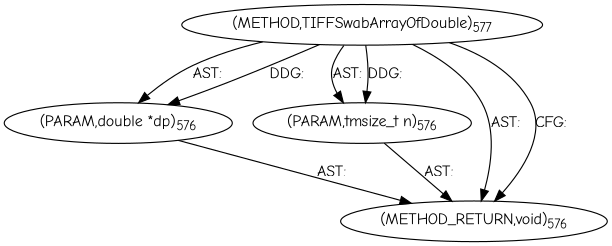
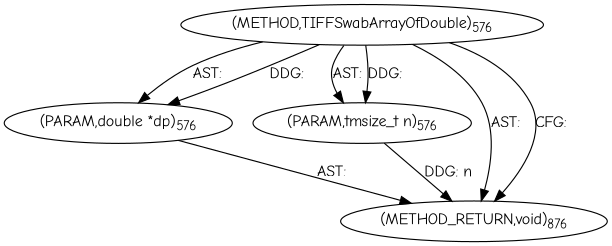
node "(METHOD,TIFFSwabArrayOfDouble)": text "577" -> "576"
edge "(PARAM,tmsize_t n)" -> "(METHOD_RETURN,void)": label "AST: " -> "DDG: n"
node "(METHOD_RETURN,void)": text "576" -> "876"
